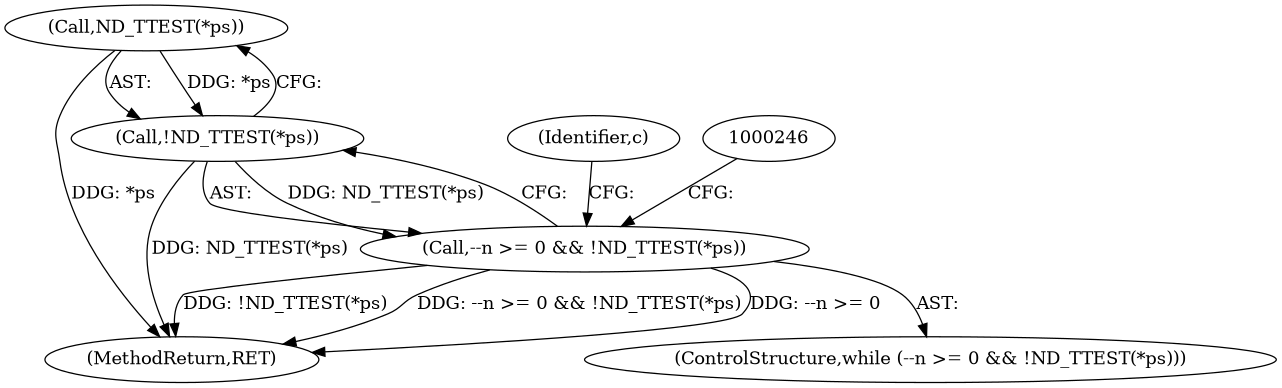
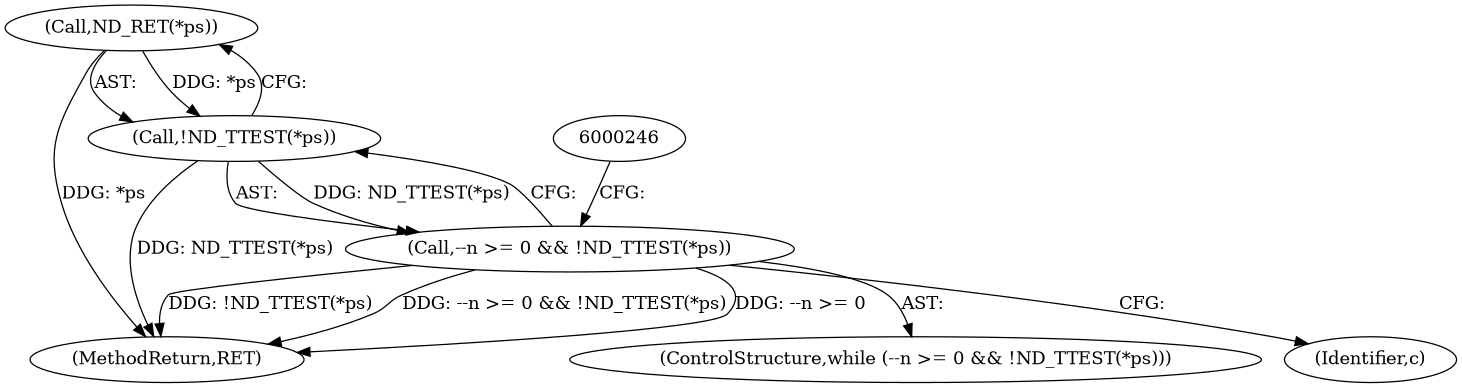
node "(Call,ND_TTEST(*ps))": label "(Call,ND_TTEST(*ps))" -> "(Call,ND_RET(*ps))"
node "1000246": label "1000246" -> "6000246"
edge "(Identifier,c)" -> "(Call,--n >= 0 && !ND_TTEST(*ps))": reversed
